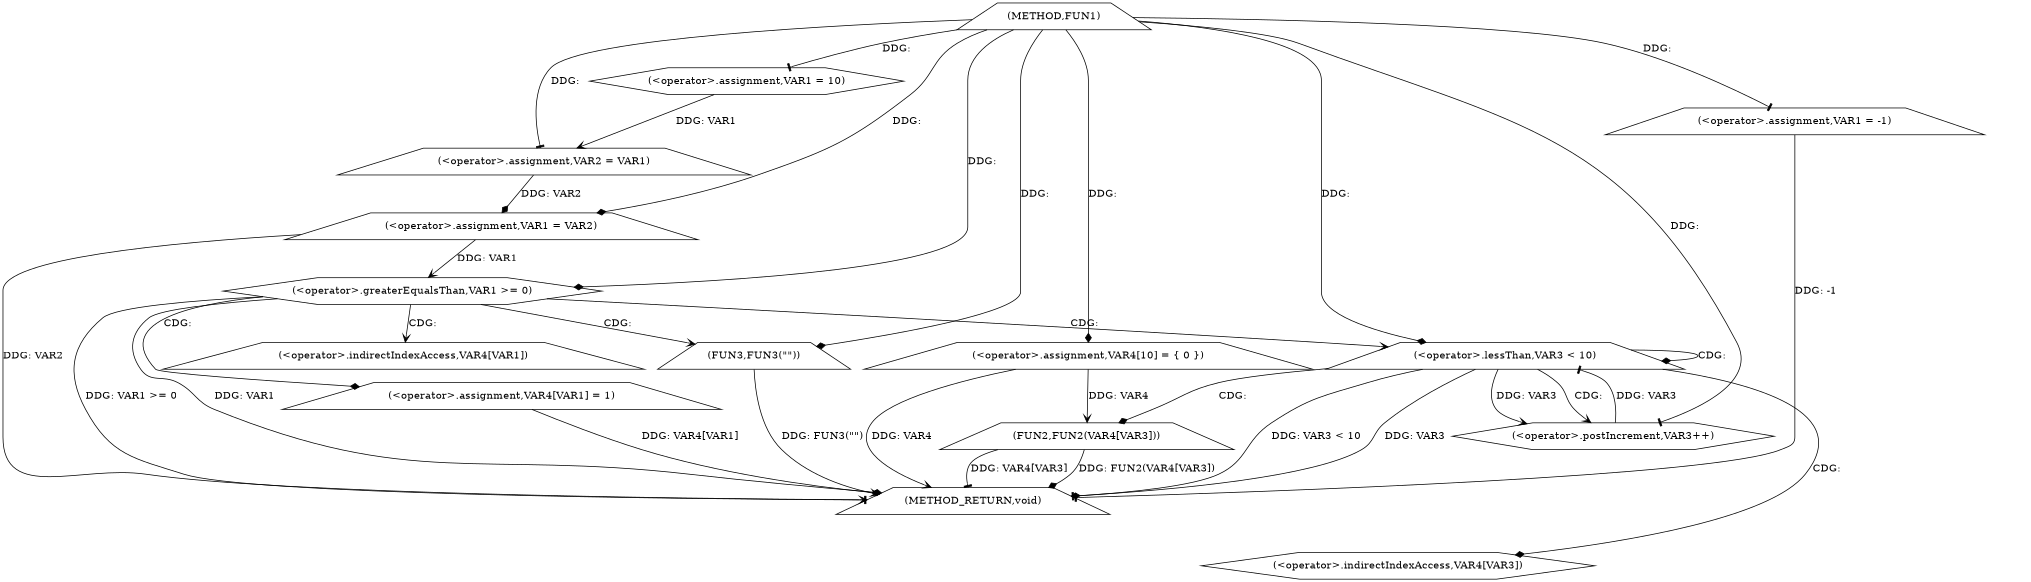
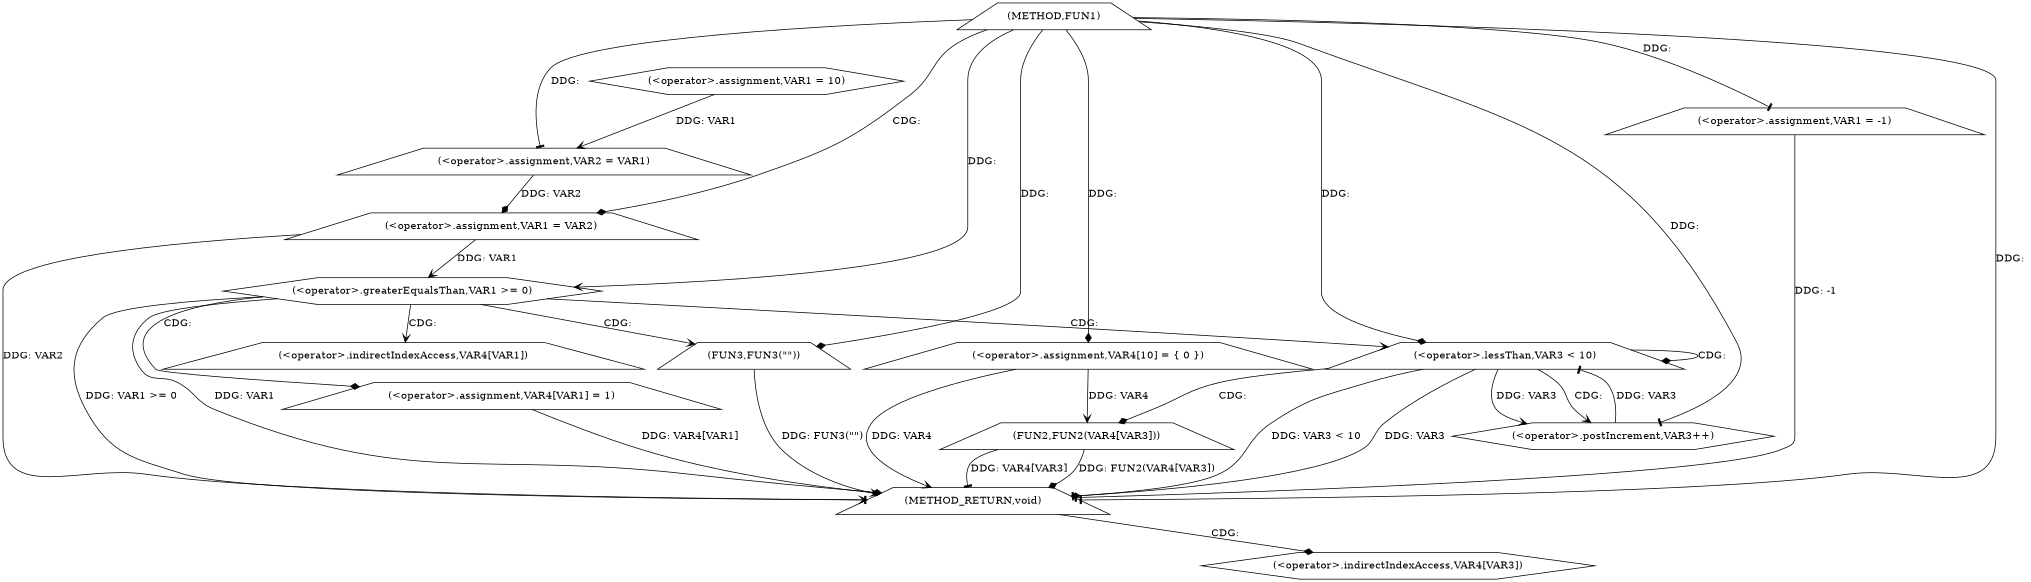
edge "(METHOD,FUN1)" -> "(<operator>.assignment,VAR1 = 10)": now "(METHOD,FUN1)" -> "(METHOD_RETURN,void)"
edge "(METHOD,FUN1)" -> "(<operator>.assignment,VAR1 = VAR2)": label "DDG: " -> "CDG: "
edge "(METHOD,FUN1)" -> "(<operator>.greaterEqualsThan,VAR1 >= 0)": arrowhead diamond -> vee
edge "(<operator>.lessThan,VAR3 < 10)" -> "(<operator>.indirectIndexAccess,VAR4[VAR3])": now "(METHOD_RETURN,void)" -> "(<operator>.indirectIndexAccess,VAR4[VAR3])"
